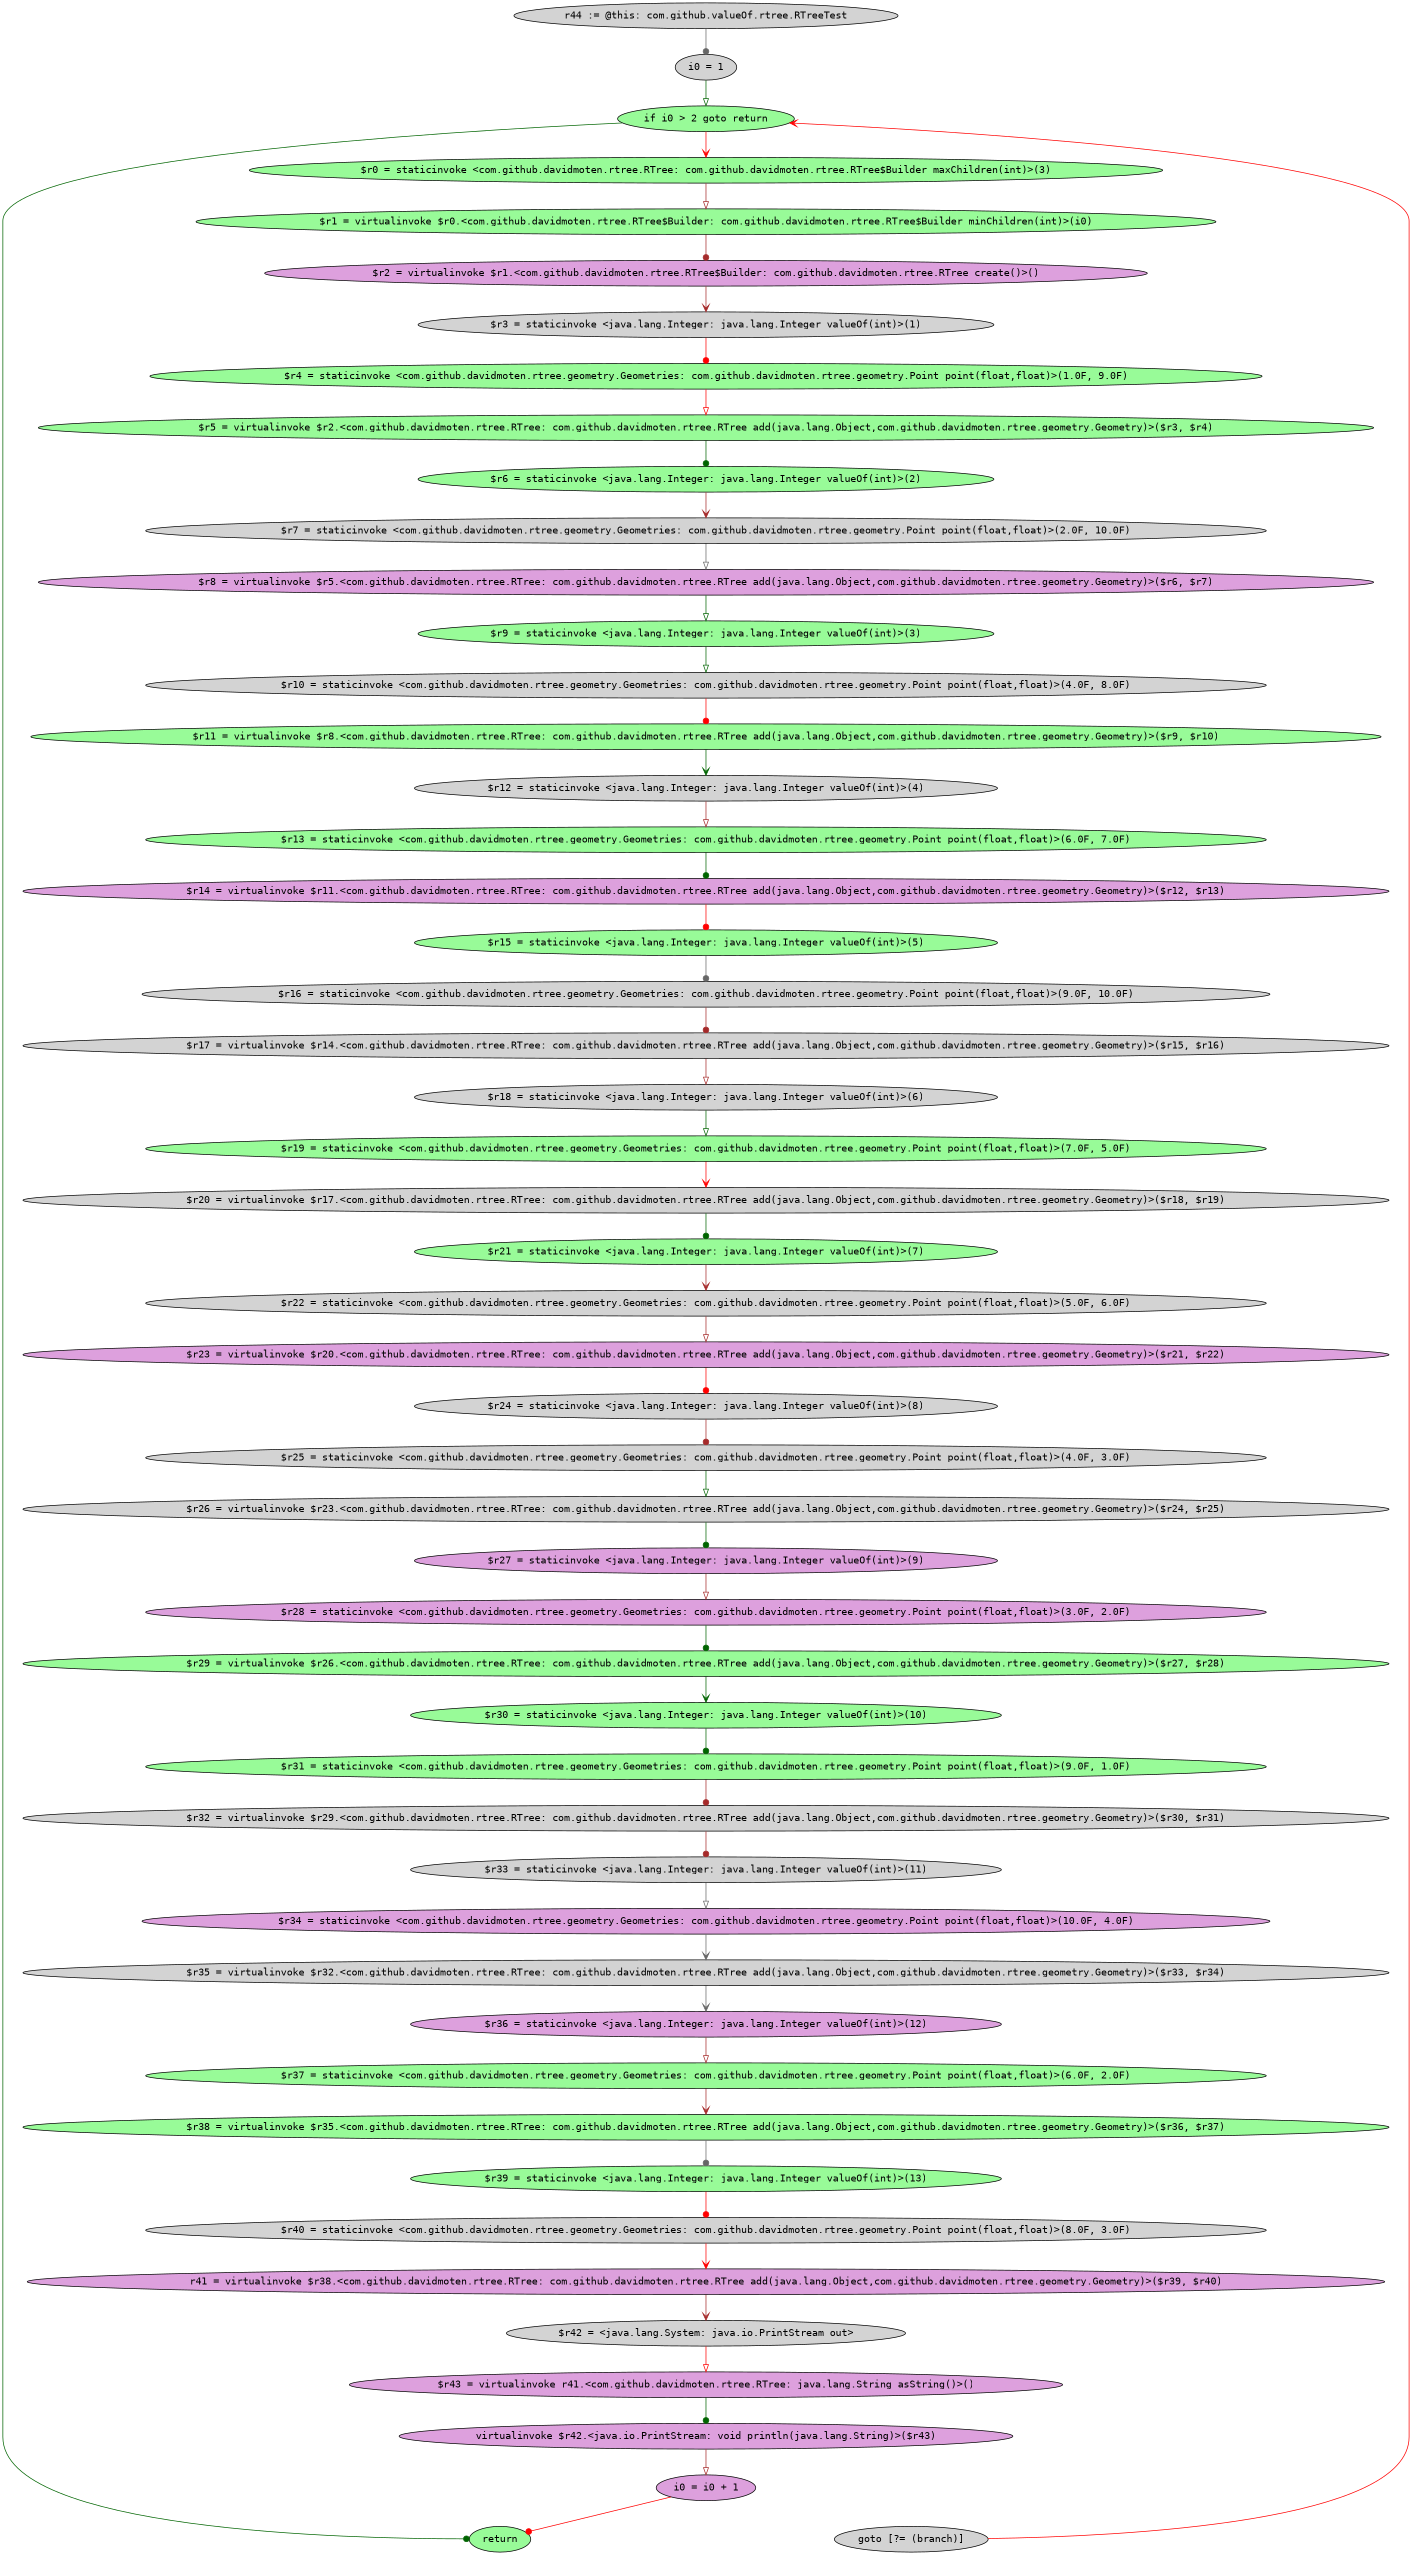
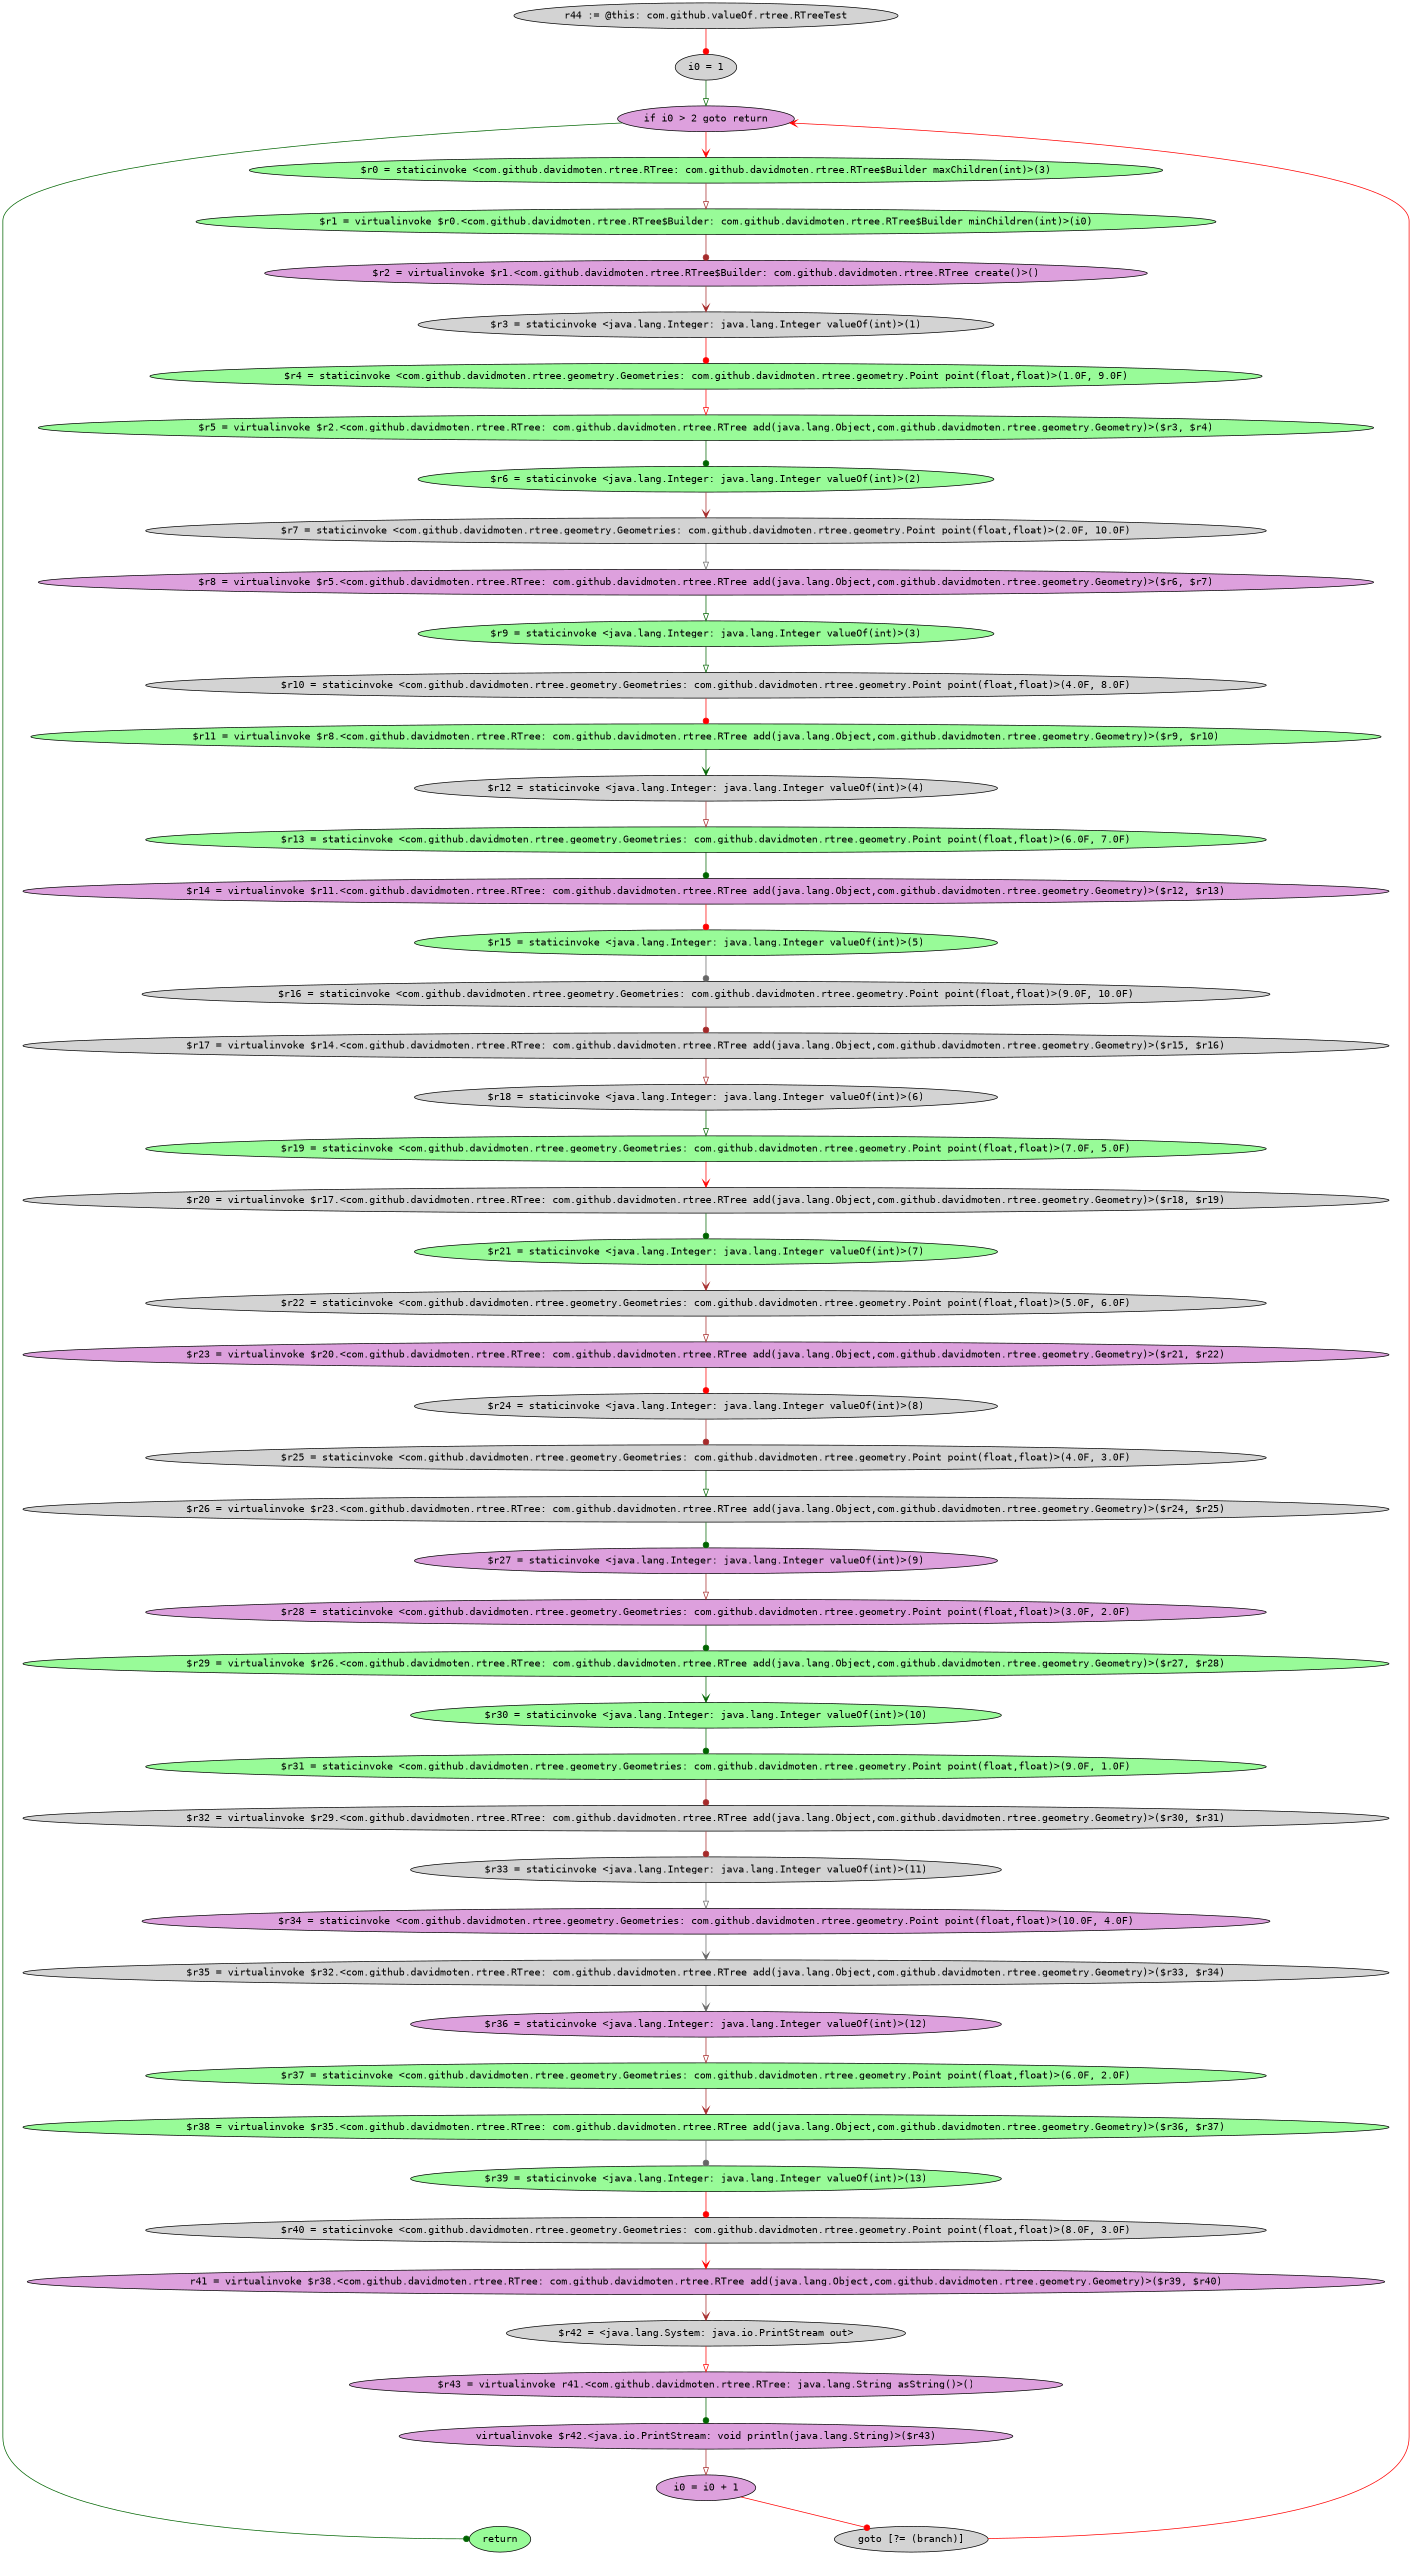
edge "r44 := @this: com.github.valueOf.rtree.RTreeTest" -> "i0 = 1": color gray40 -> red
node "if i0 > 2 goto return": fillcolor palegreen -> plum
edge "i0 = i0 + 1" -> "return": now "i0 = i0 + 1" -> "goto [?= (branch)]"
